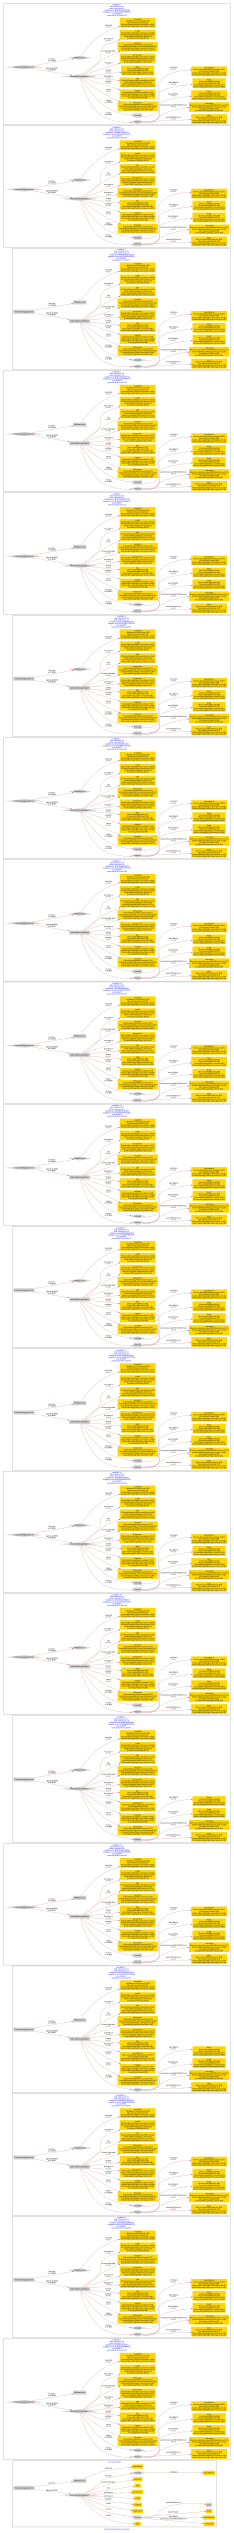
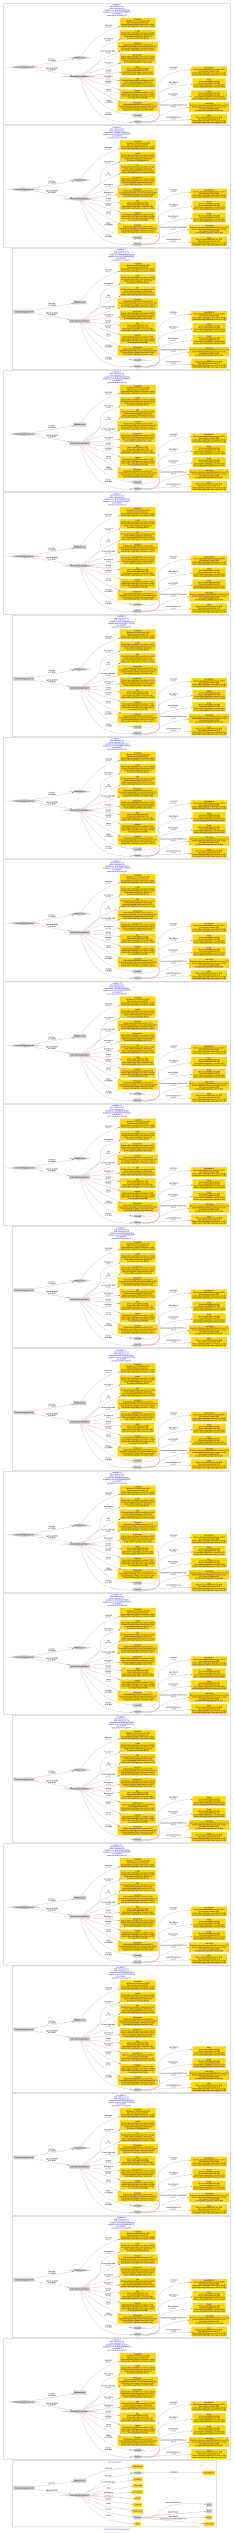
node "title": label "title" -> "imageURL"
node "death": fillcolor gold -> lightgray
node "dateOfDeath": label "dateOfDeath" -> "birth"
